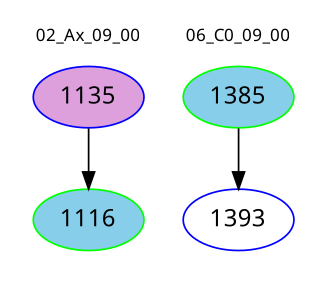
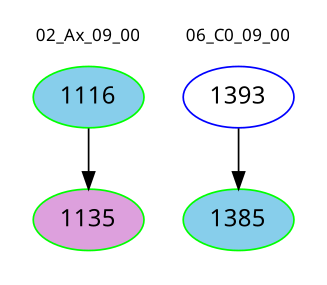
node "1135": color blue -> green
edge "1135" -> "1116": reversed
edge "1385" -> "1393": reversed
